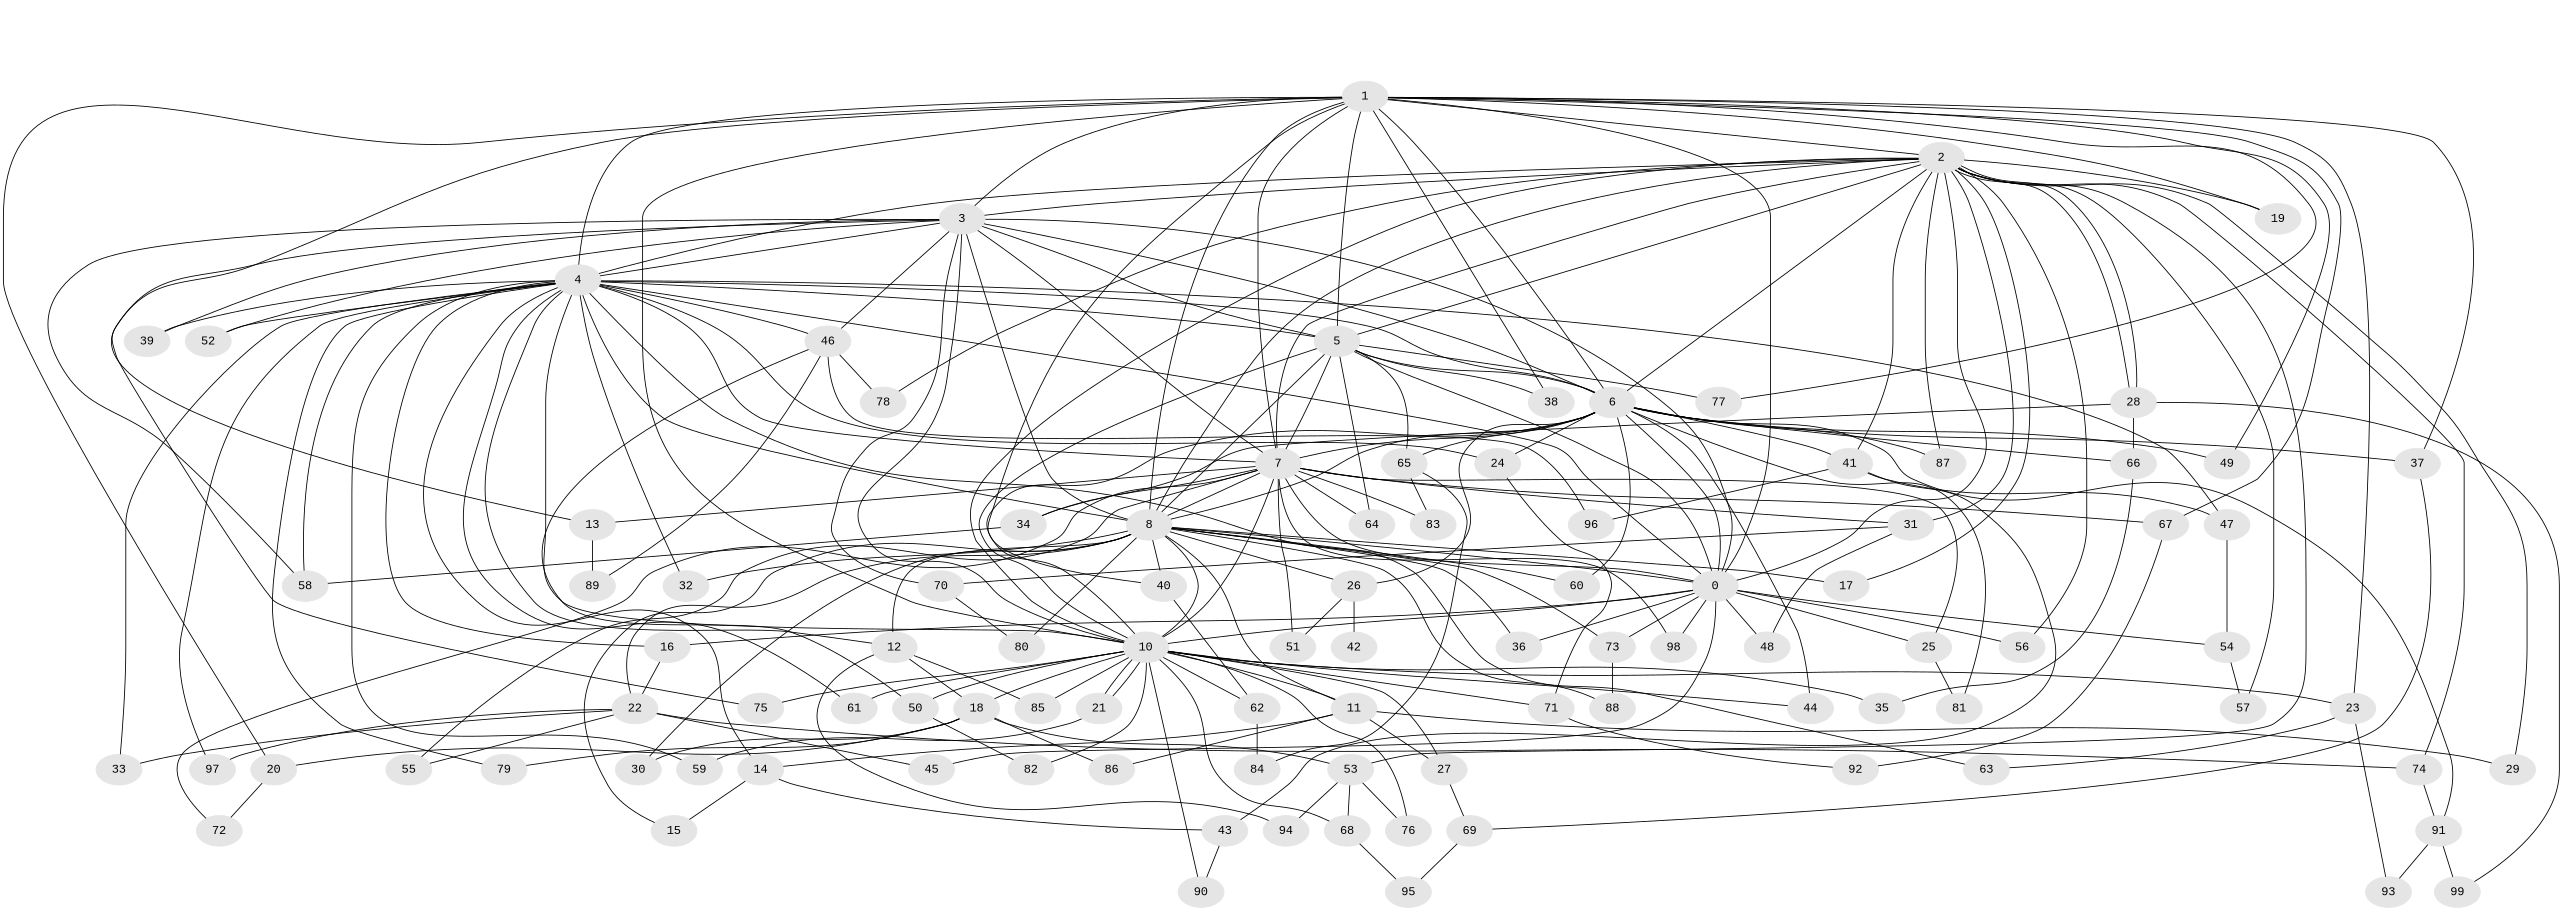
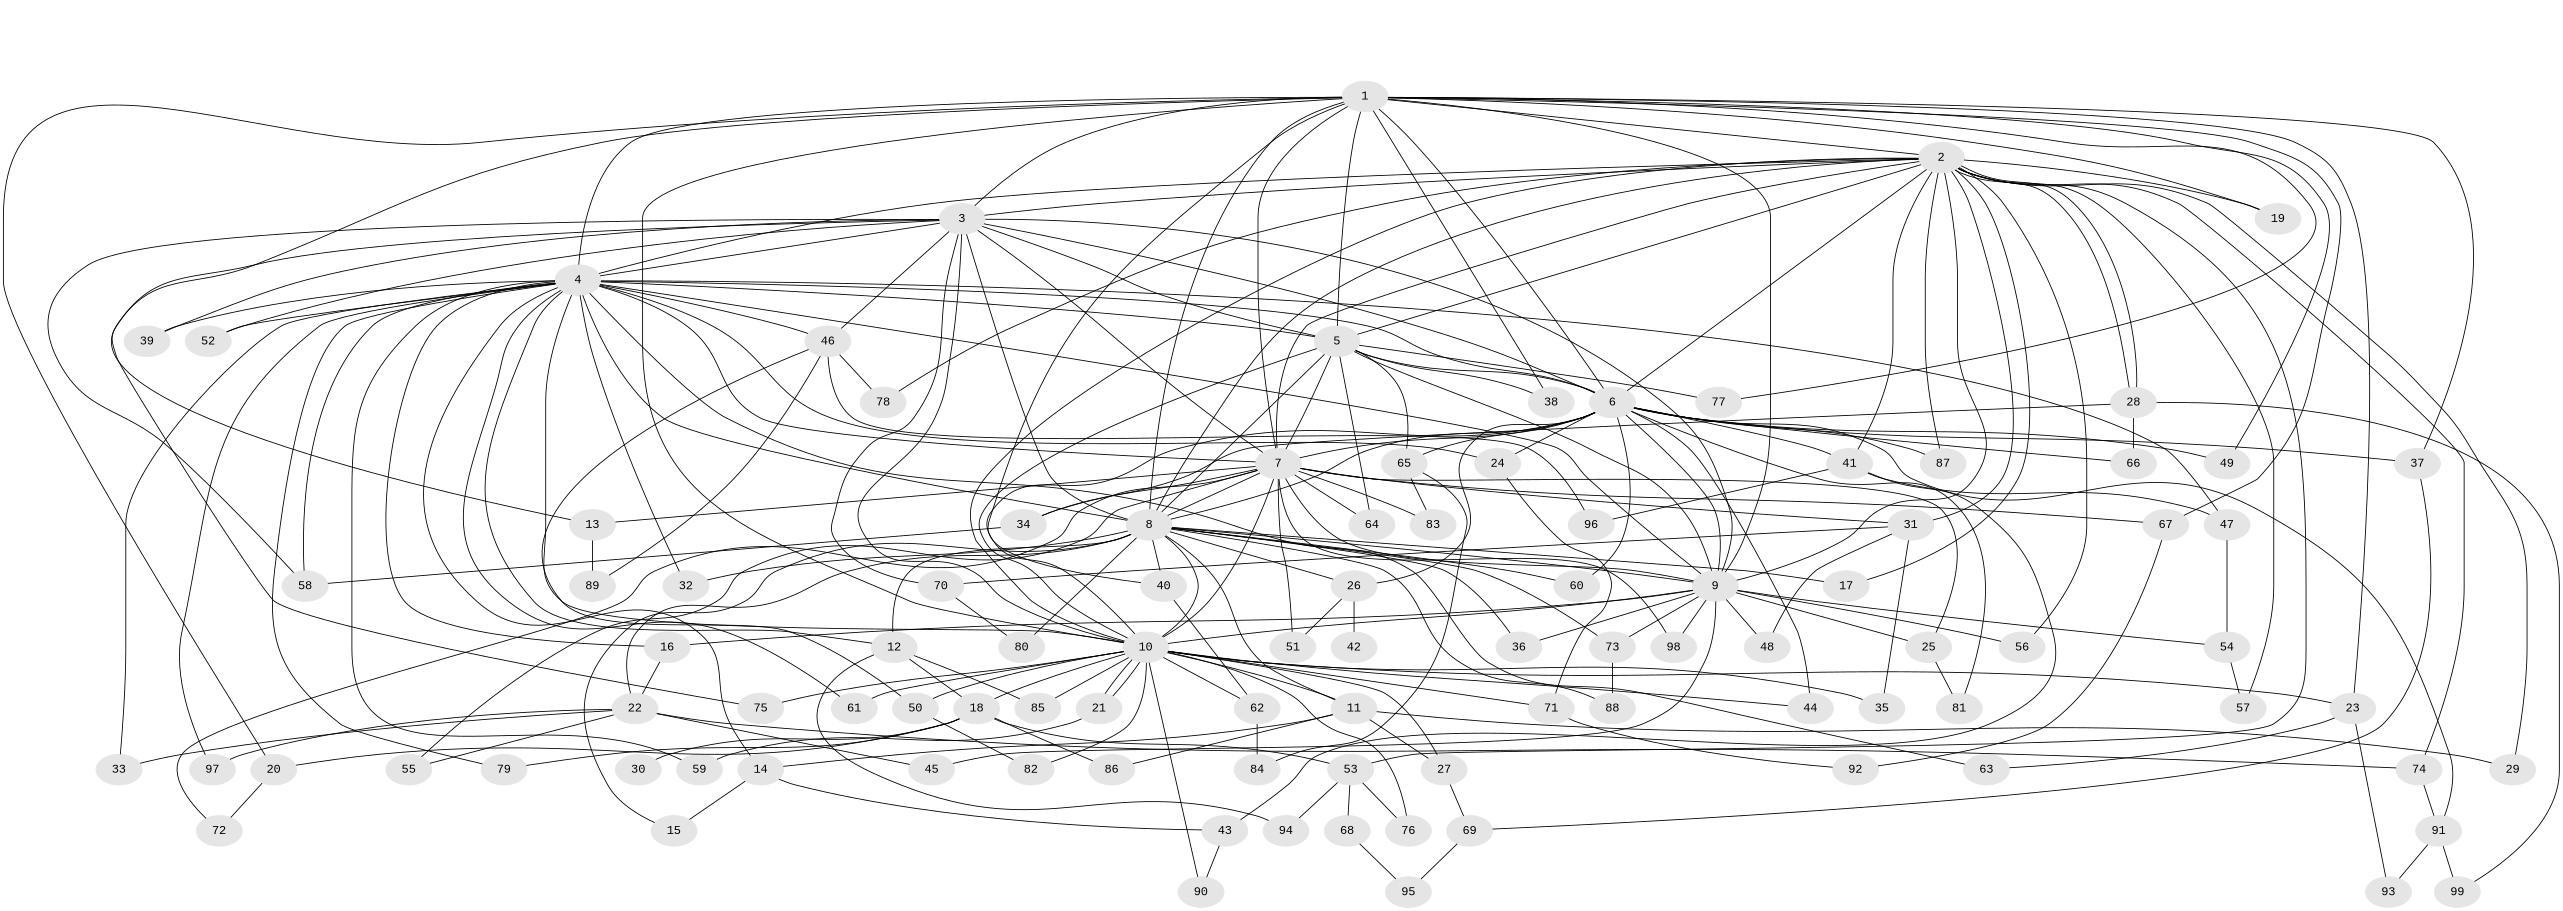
edge "8" -- "30": removed
node "0": label "0" -> "9"
edge "66" -- "35": now "31" -- "35"
edge "10" -- "68": removed
